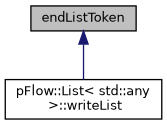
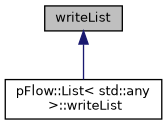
node "endListToken": label "endListToken" -> "writeList"
